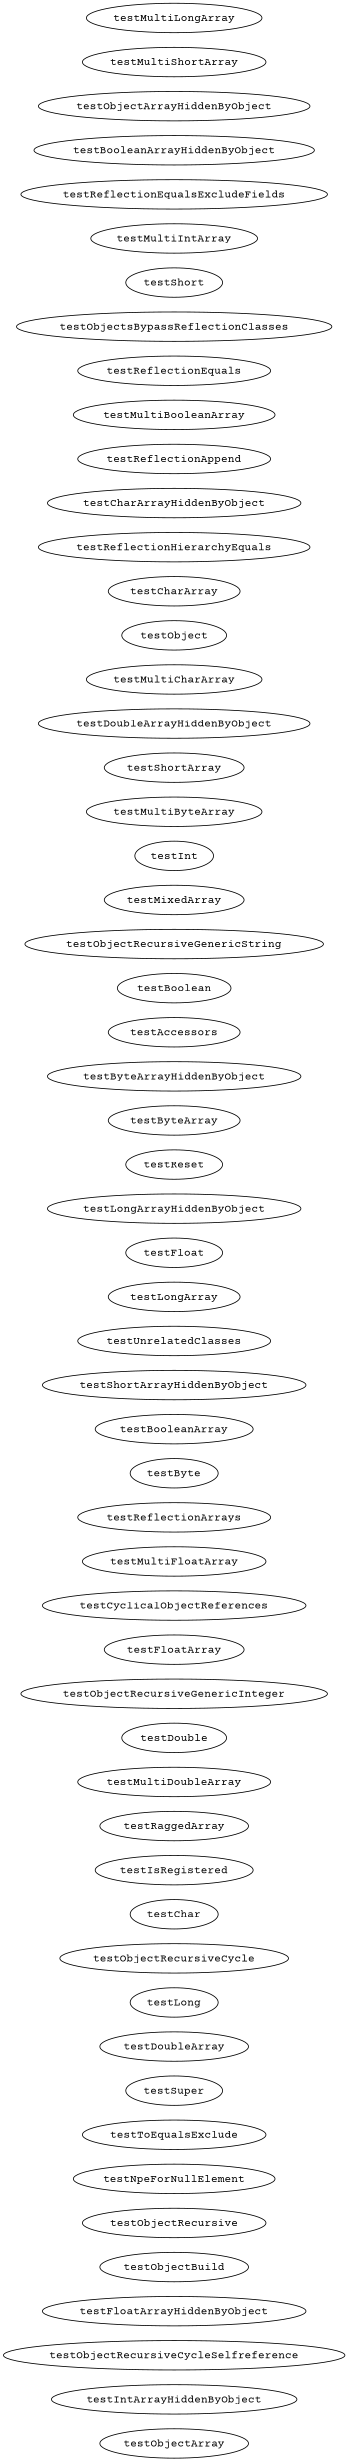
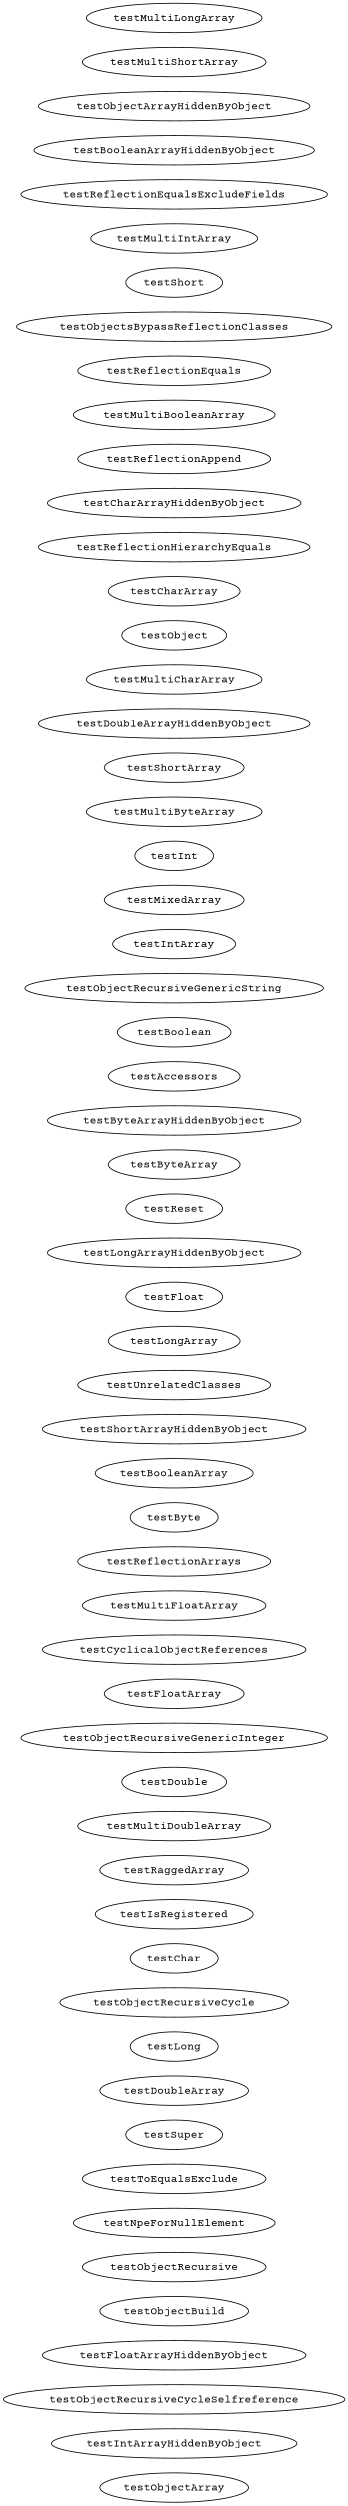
node "testIntArray": added
